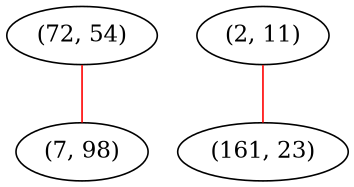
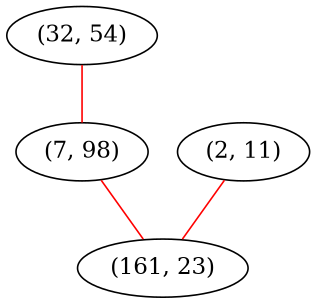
node "(72, 54)": label "(72, 54)" -> "(32, 54)"
edge "(7, 98)" -- "(161, 23)": added
